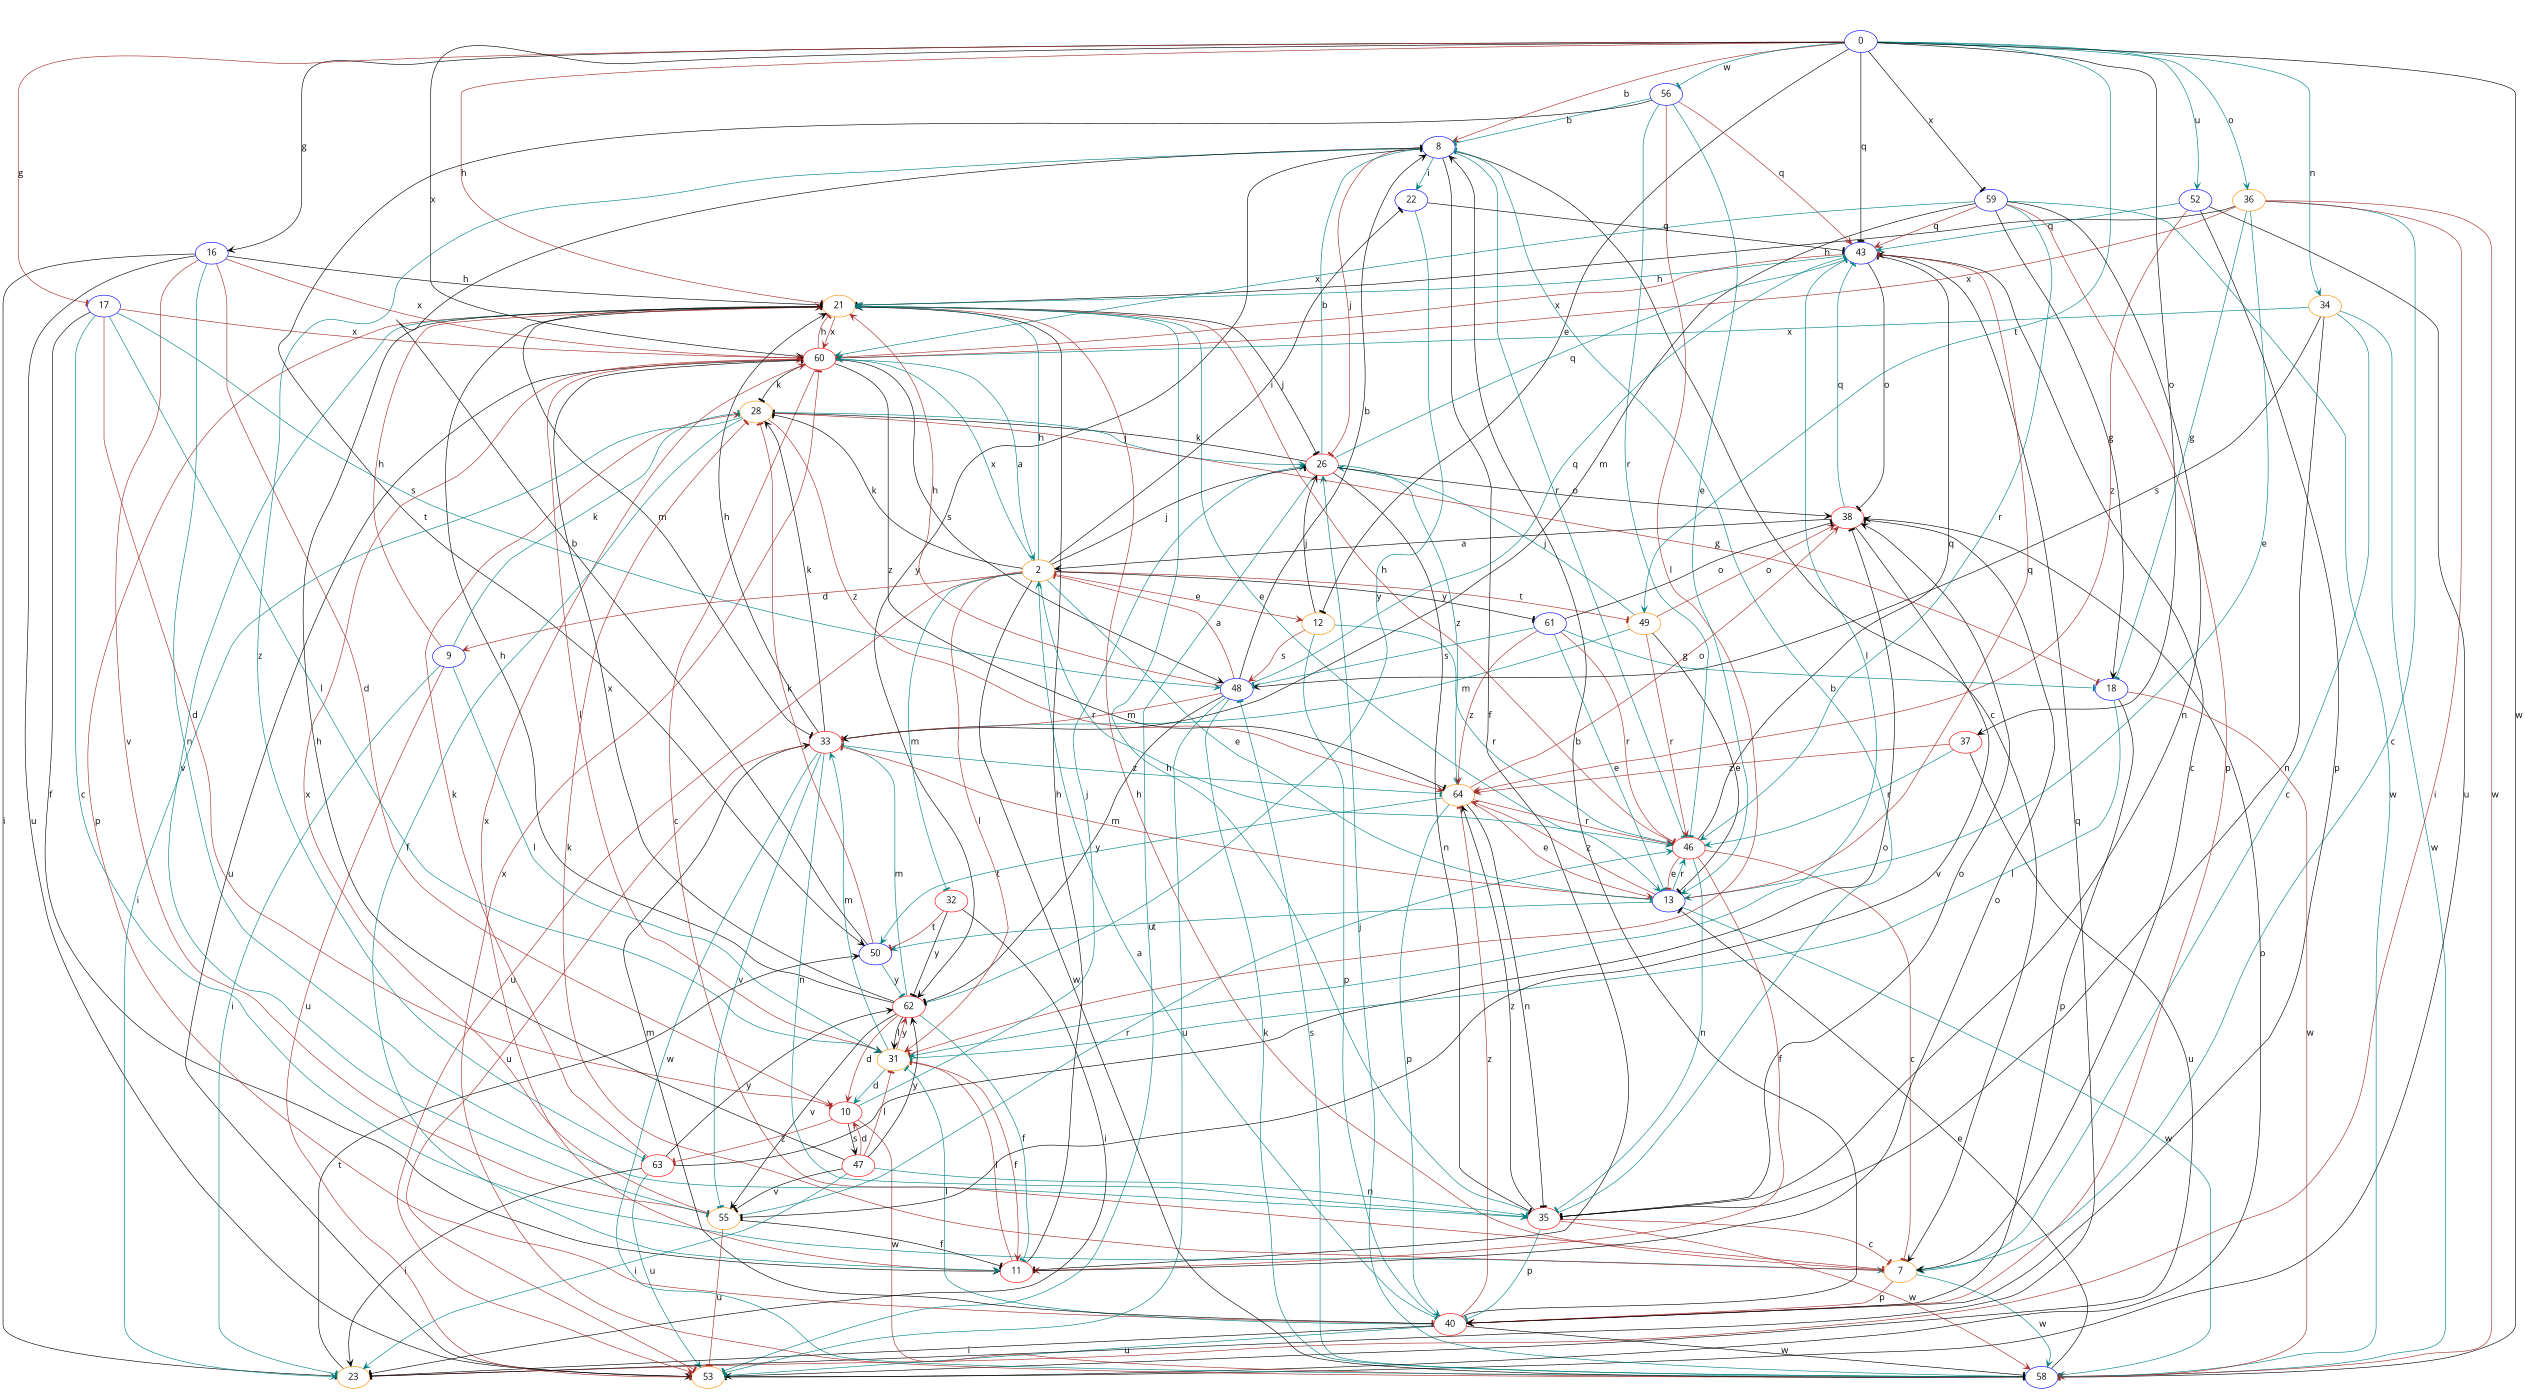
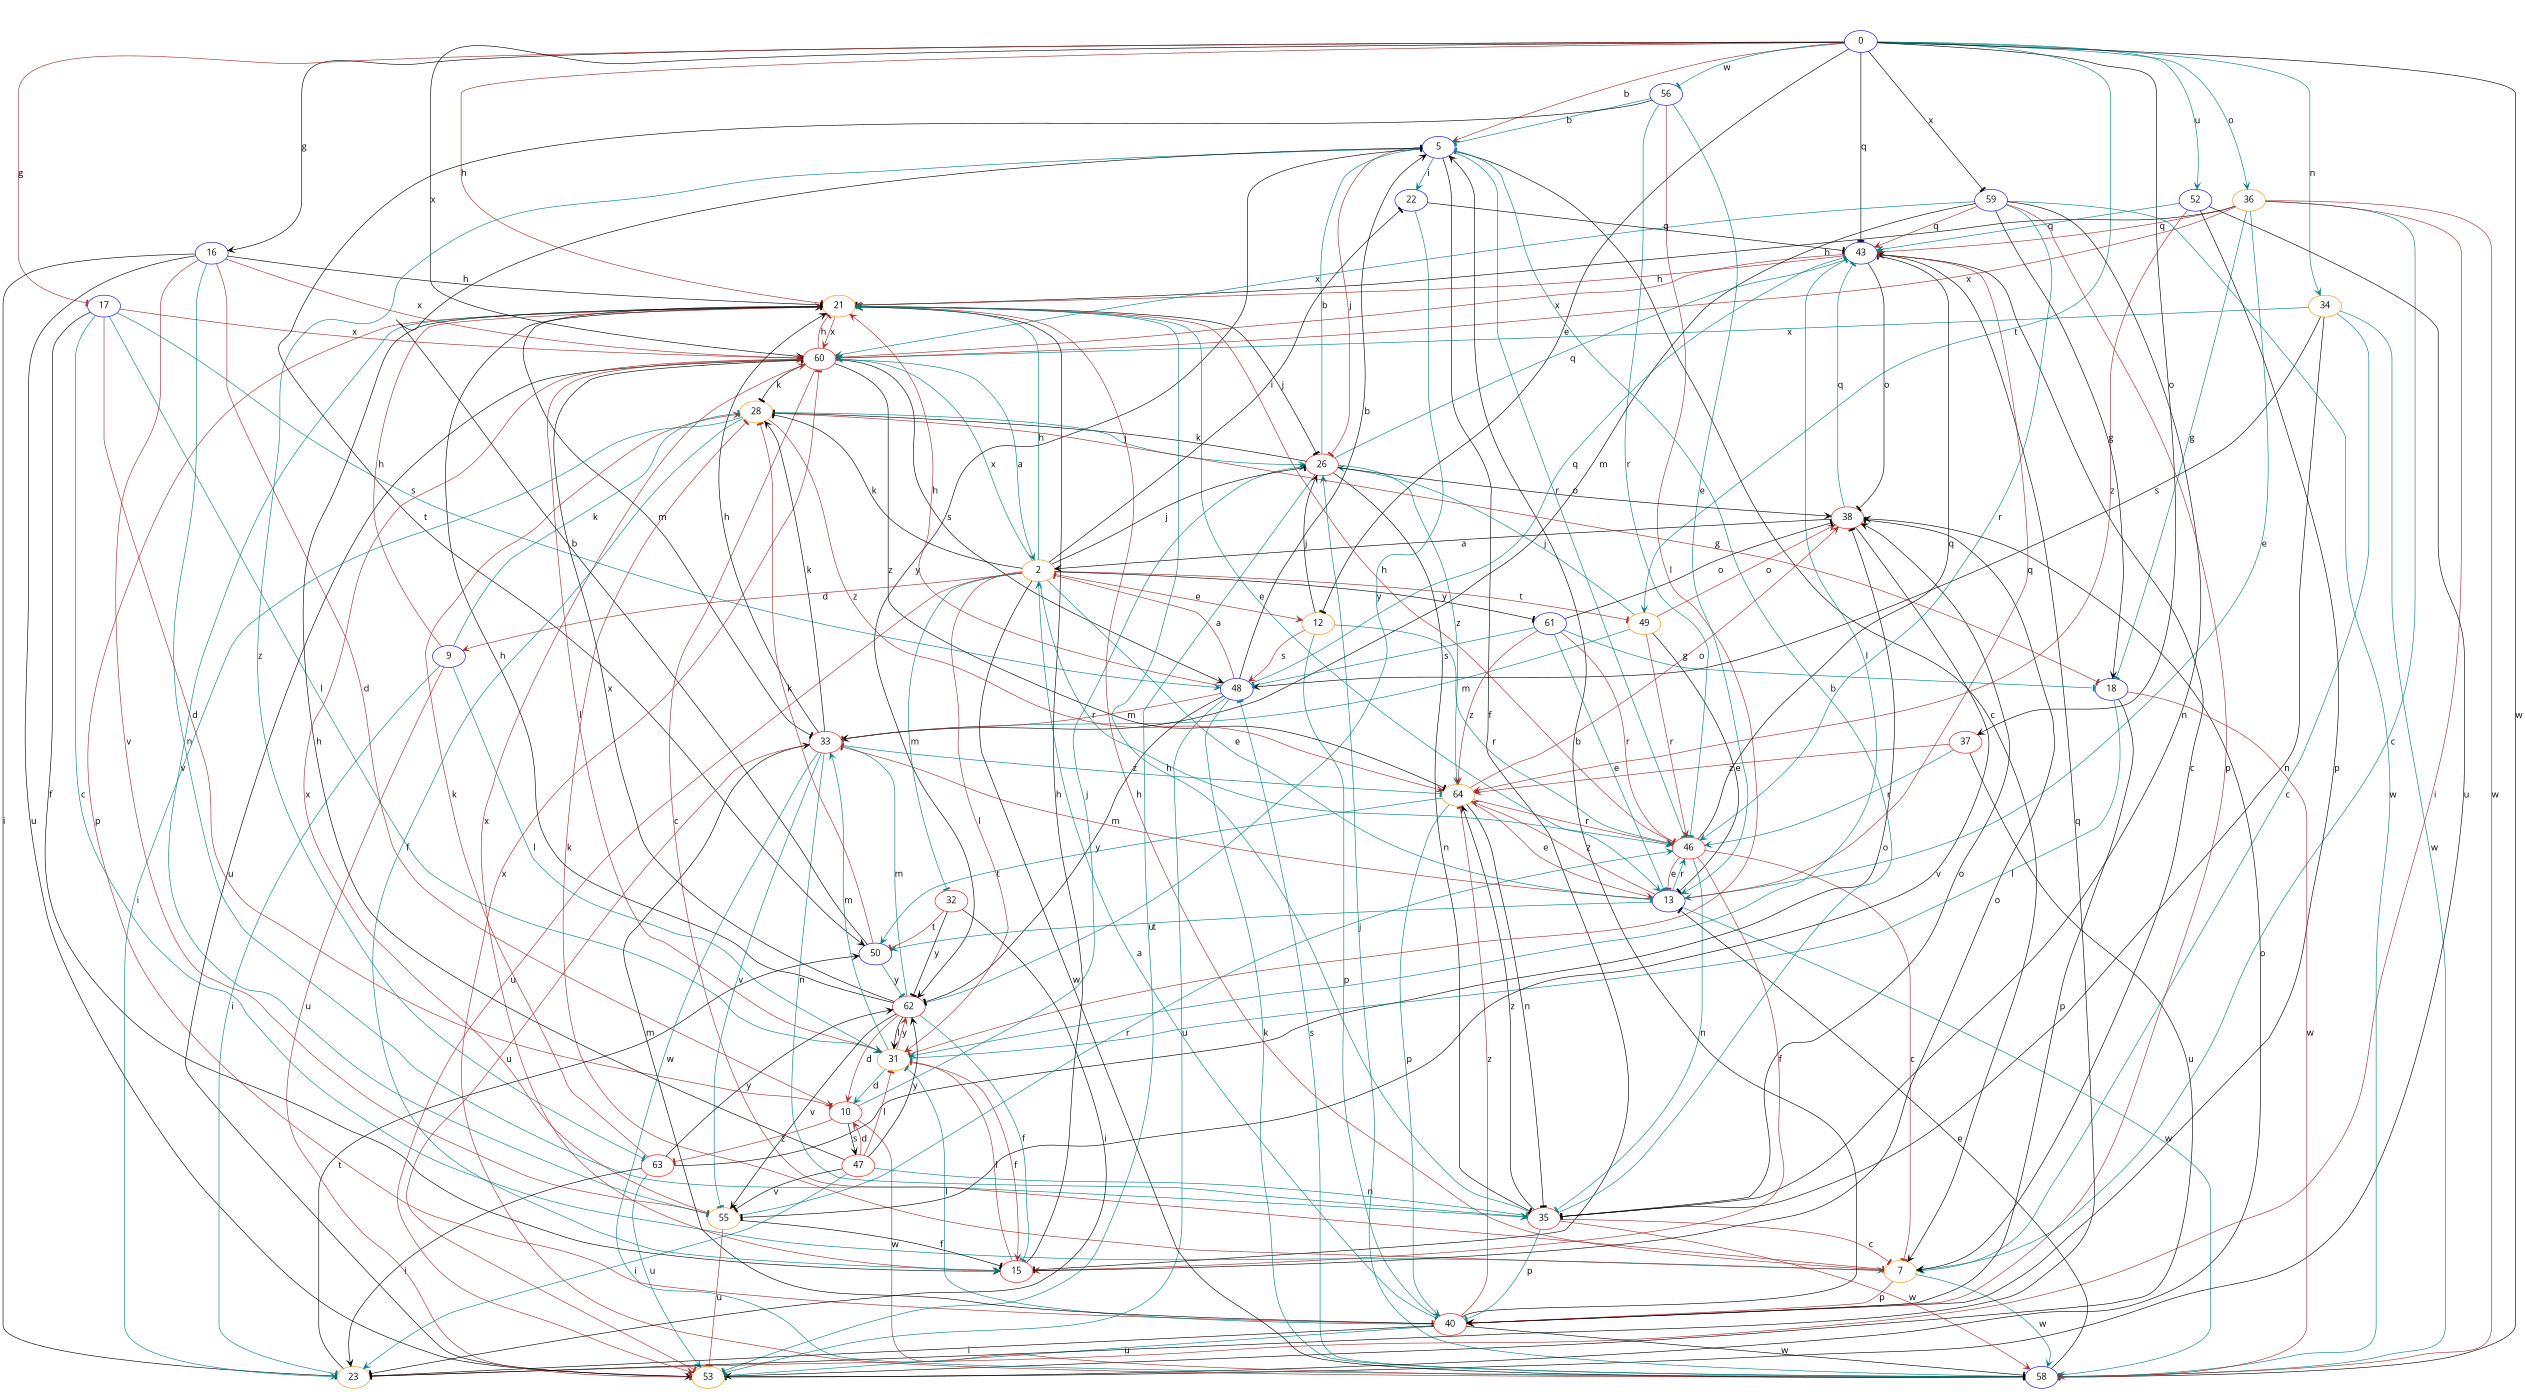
node "8": label "8" -> "5"
edge "56" -> "43": now "36" -> "43"
edge "43" -> "21": color teal -> brown
node "11": label "11" -> "15"
